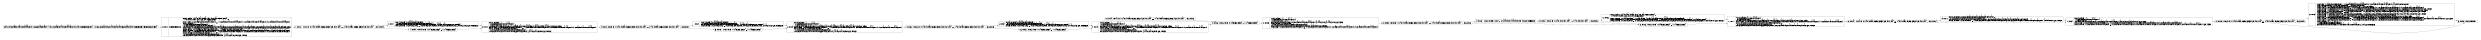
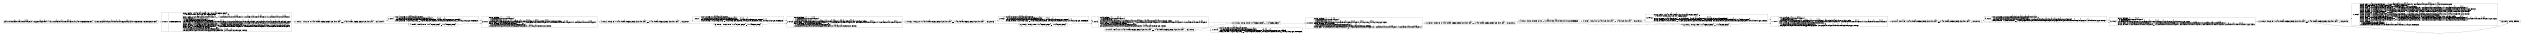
node "11: 0x004d": added
